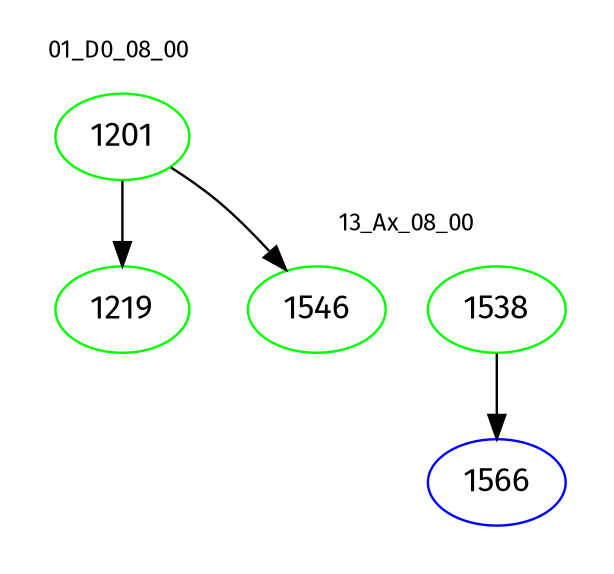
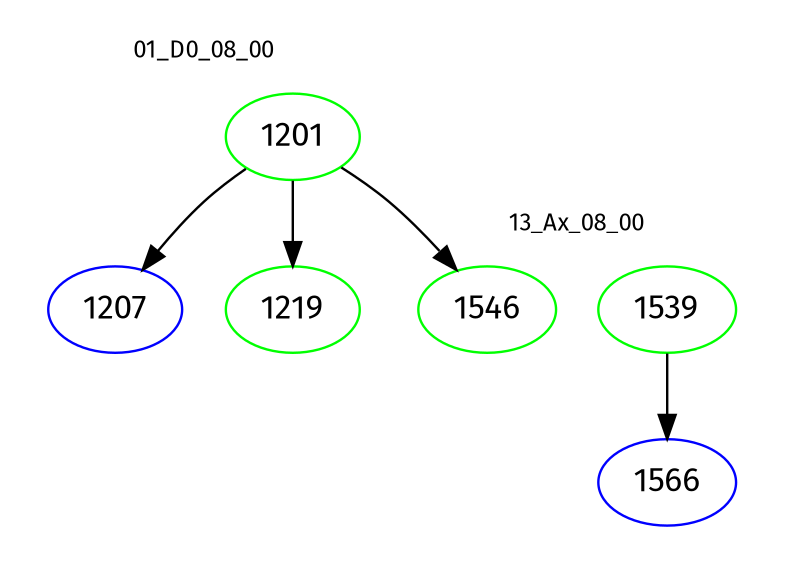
node "1207": added
node "1538": label "1538" -> "1539"
